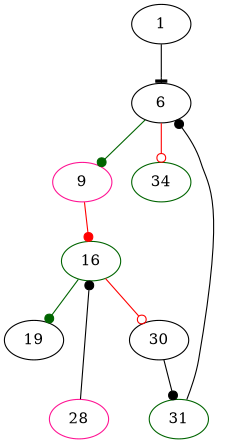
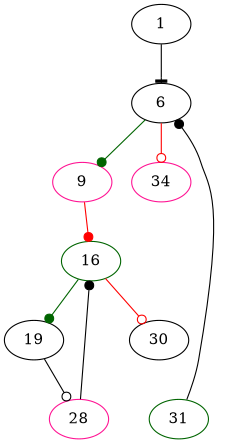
node "34": color darkgreen -> deeppink
edge "30" -> "31": removed
edge "19" -> "28": added
